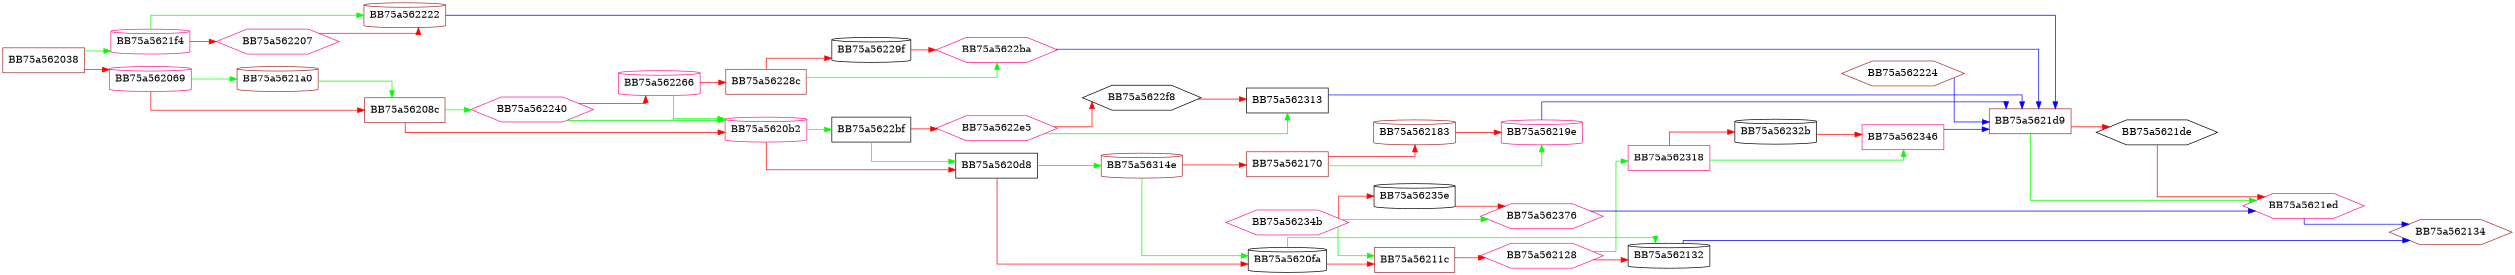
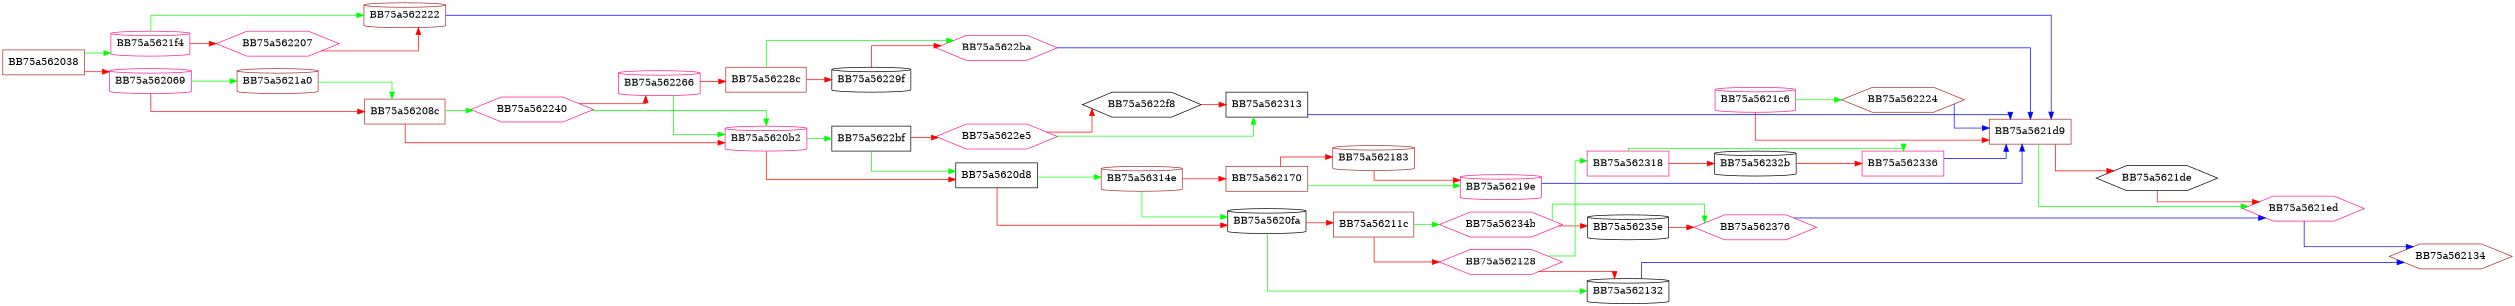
node "BB75a5621c6": added
node "BB75a562346": label "BB75a562346" -> "BB75a562336"
edge "BB75a56234b" -> "BB75a56211c": reversed
